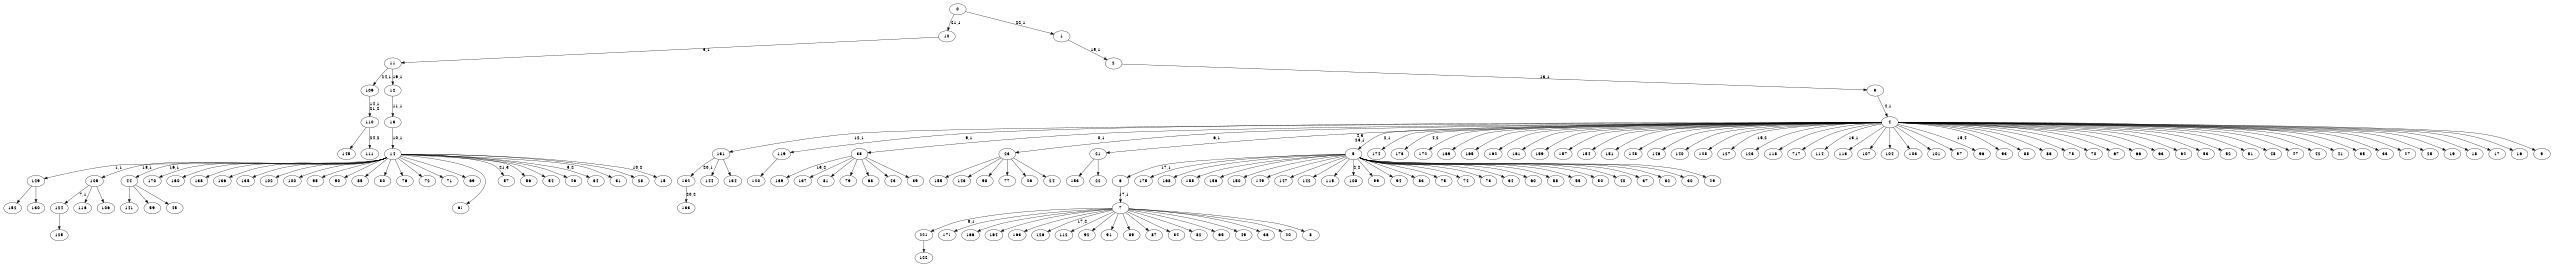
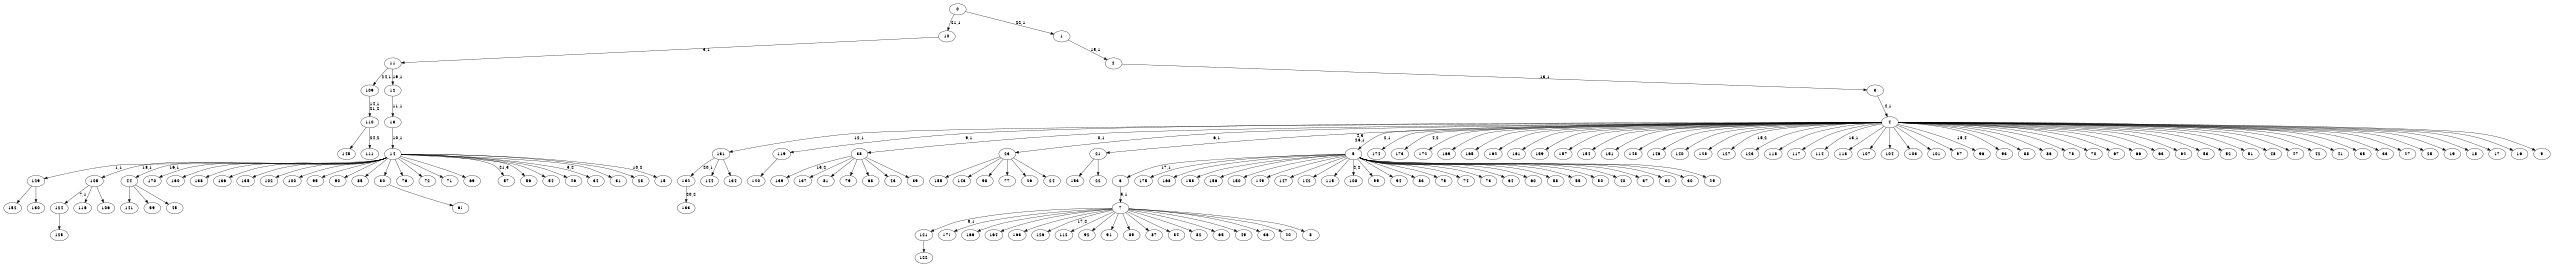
node "717": label "717" -> "117"
edge "14" -> "61": now "80" -> "61"
edge "6" -> "7": label "17,1" -> "5,1"
node "221": label "221" -> "121"
